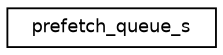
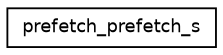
node "prefetch_queue_s": label "prefetch_queue_s" -> "prefetch_prefetch_s"
